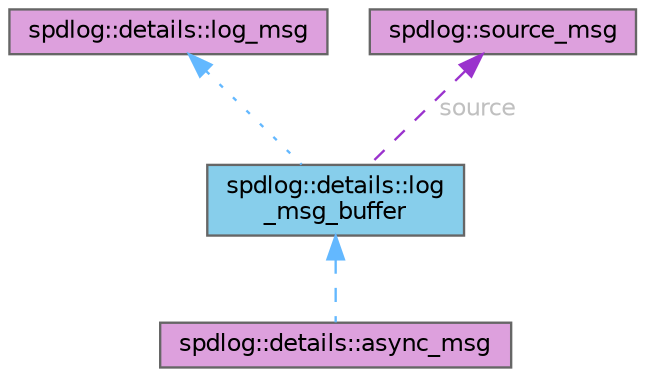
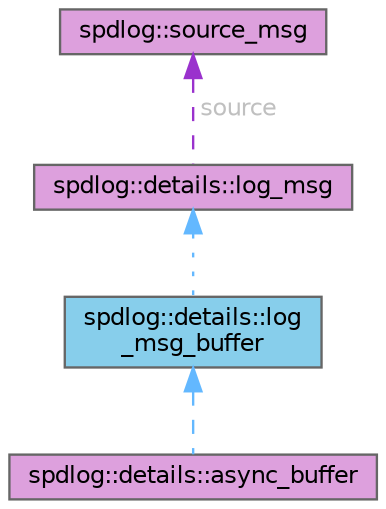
edge "spdlog::details::log _msg_buffer" -> "spdlog::source_msg": now "spdlog::details::log_msg" -> "spdlog::source_msg"
node "spdlog::details::async_msg": label "spdlog::details::async_msg" -> "spdlog::details::async_buffer"
